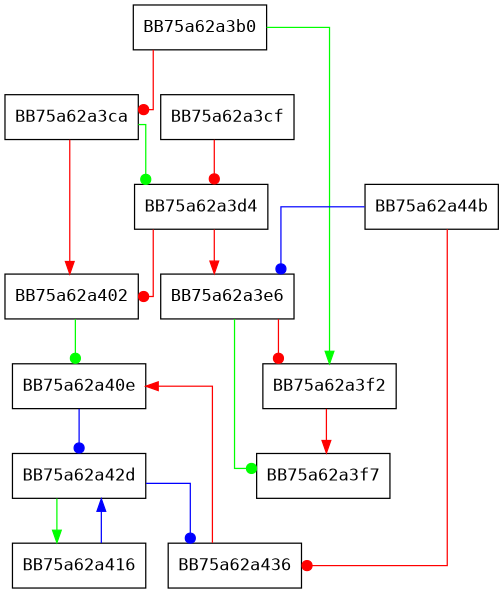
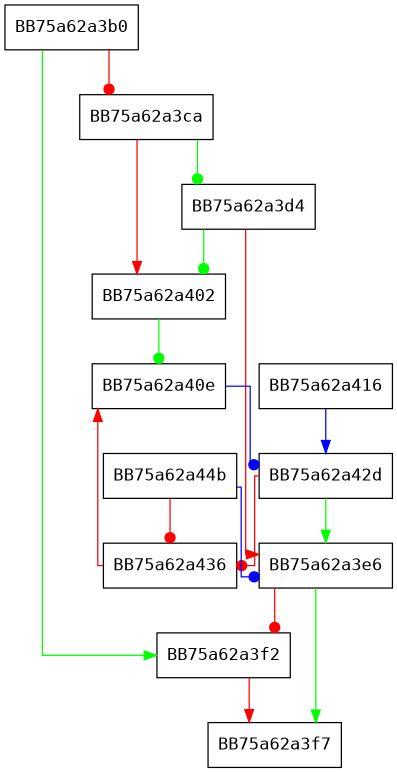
node "BB75a62a3cf": removed
edge "BB75a62a3d4" -> "BB75a62a402": color red -> green
edge "BB75a62a3e6" -> "BB75a62a3f7": arrowhead dot -> normal
edge "BB75a62a42d" -> "BB75a62a436": color blue -> red
edge "BB75a62a42d" -> "BB75a62a416": now "BB75a62a42d" -> "BB75a62a3e6"
